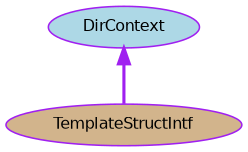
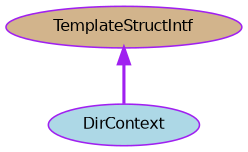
edge "TemplateStructIntf" -> "DirContext": reversed
